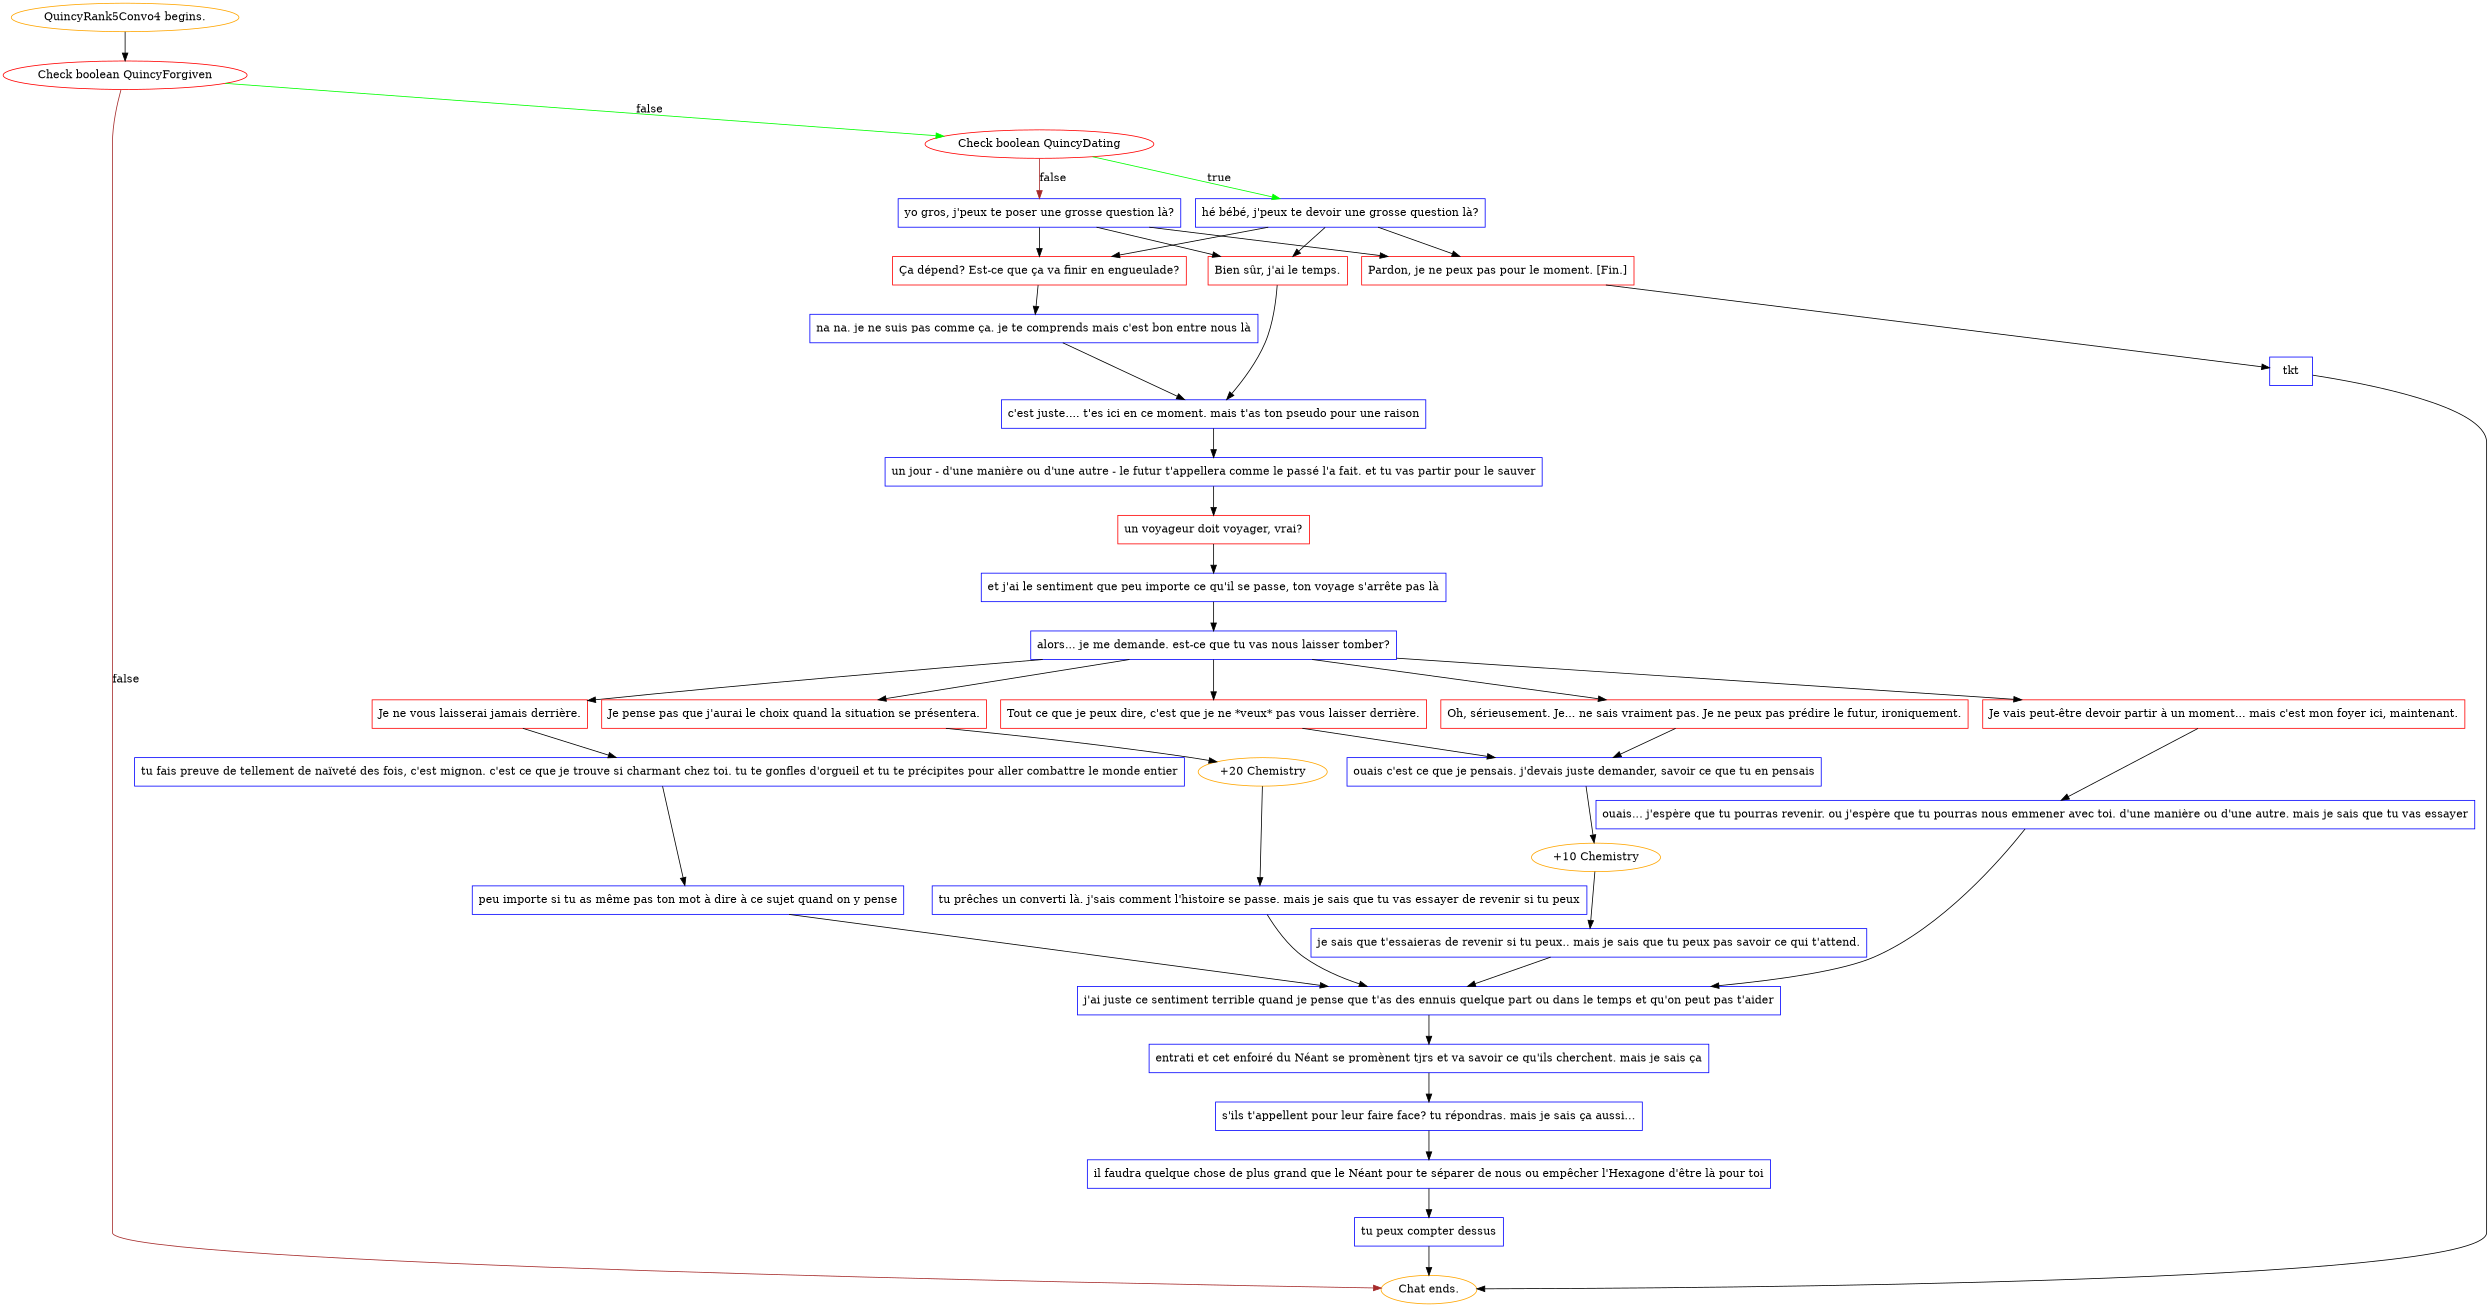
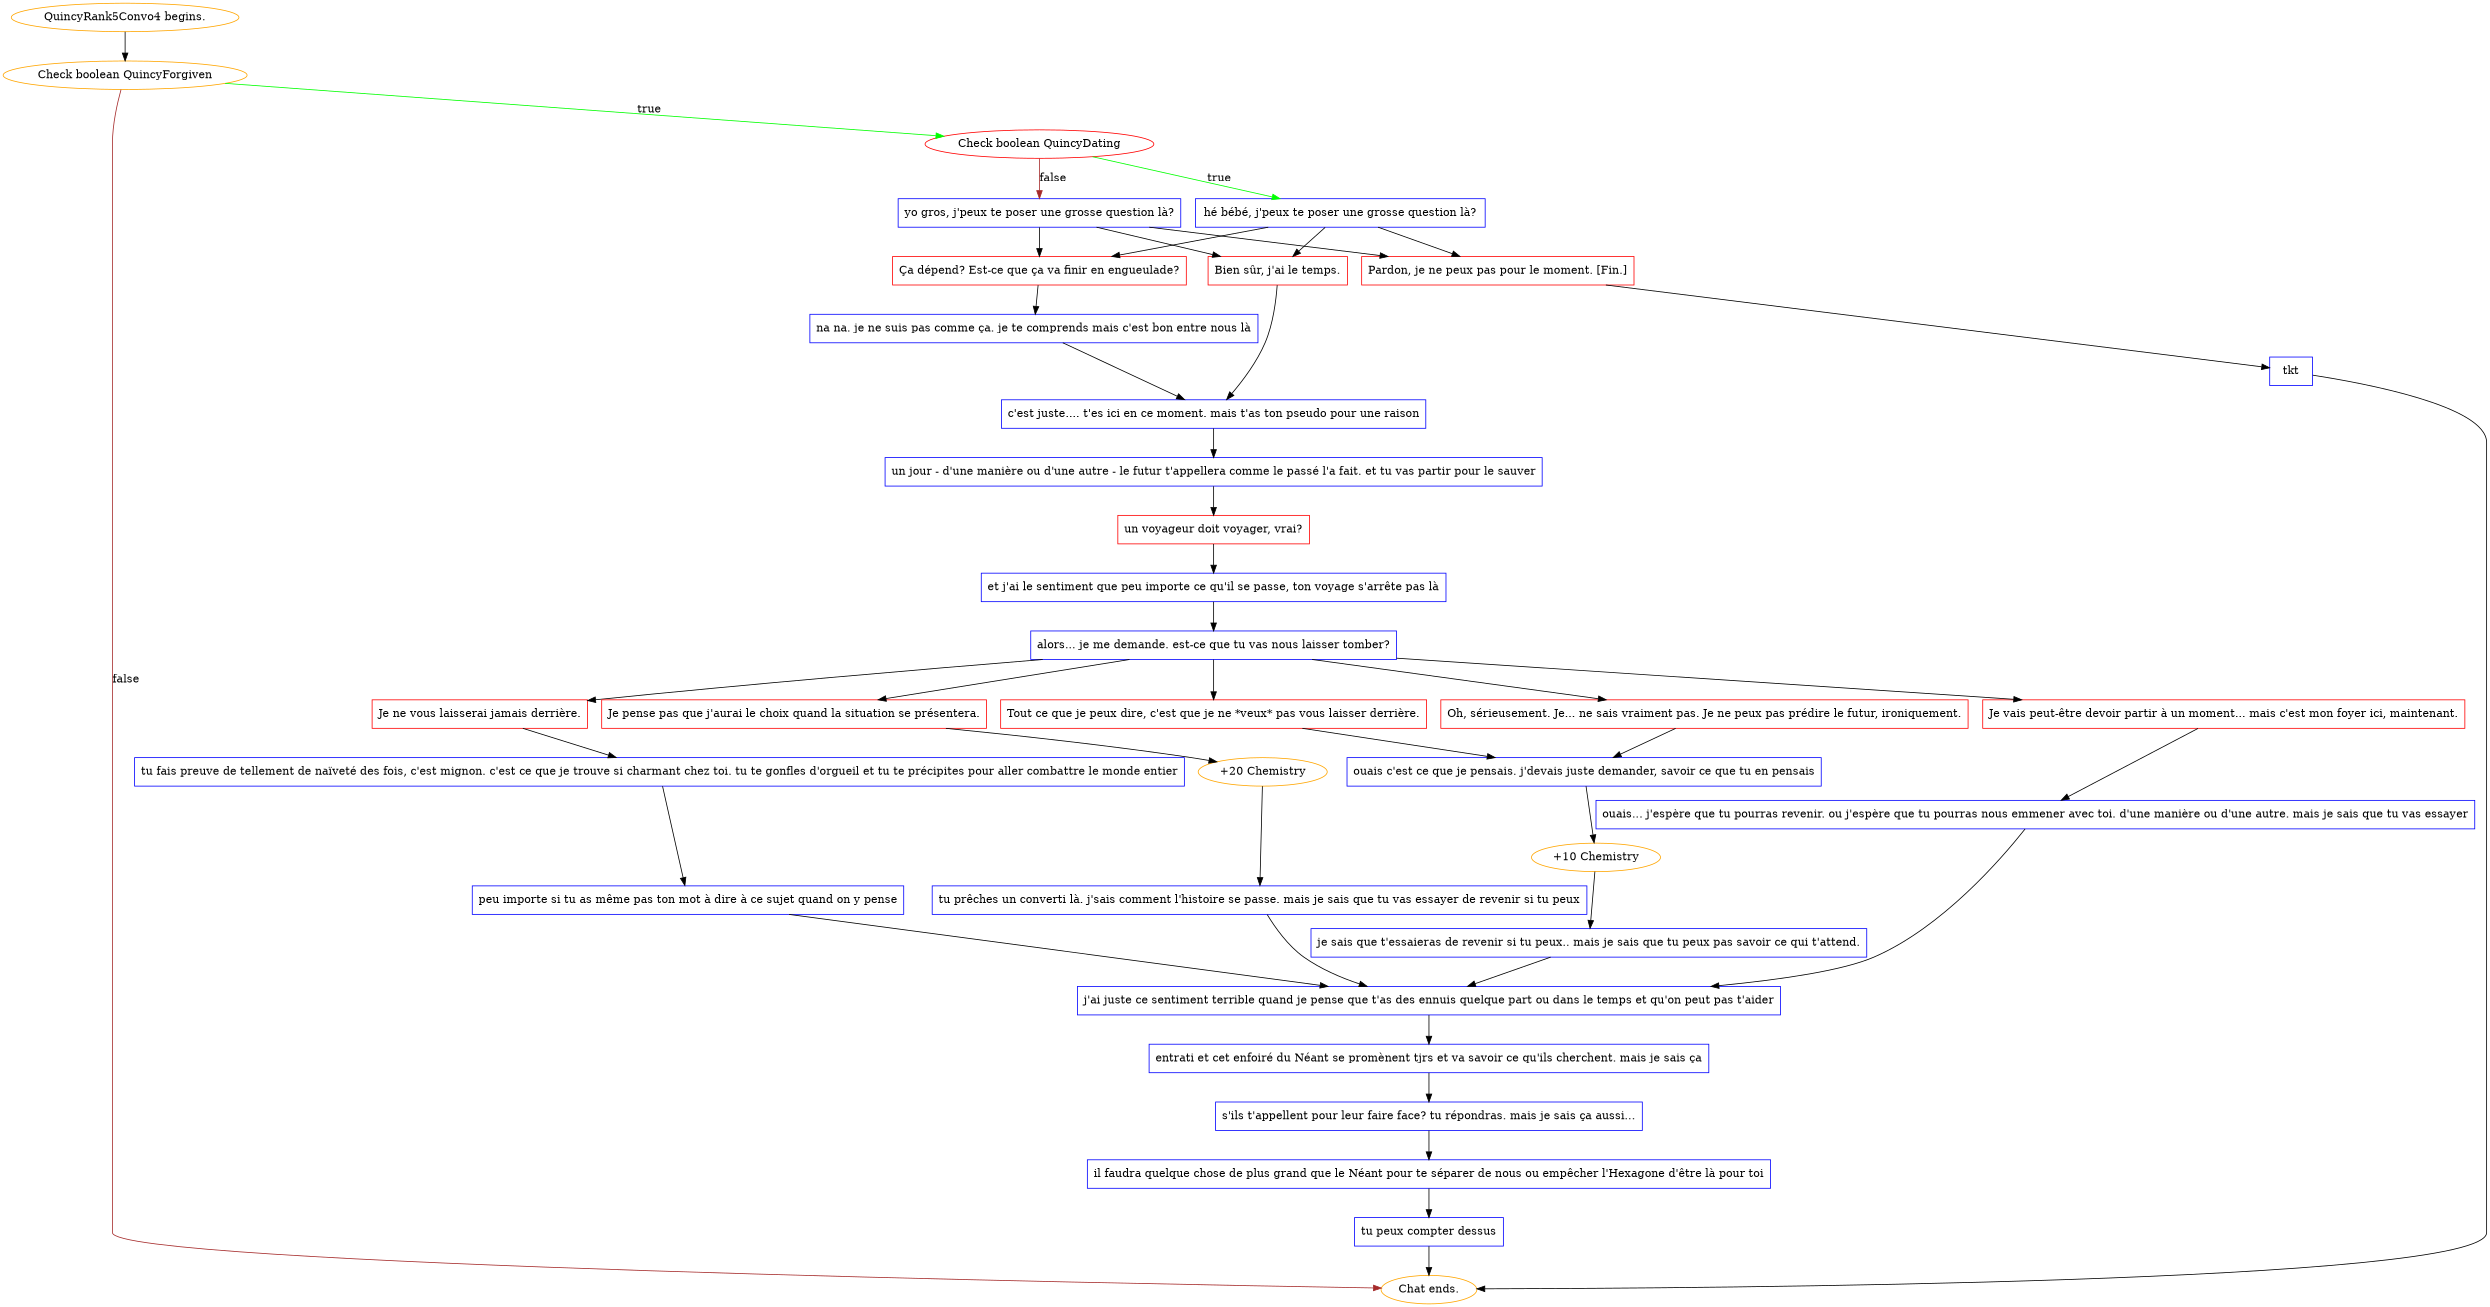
node "Check boolean QuincyForgiven": color red -> orange
edge "Check boolean QuincyForgiven" -> "Check boolean QuincyDating": label "false" -> "true"
node "hé bébé, j'peux te devoir une grosse question là?": label "hé bébé, j'peux te devoir une grosse question là?" -> "hé bébé, j'peux te poser une grosse question là?"
